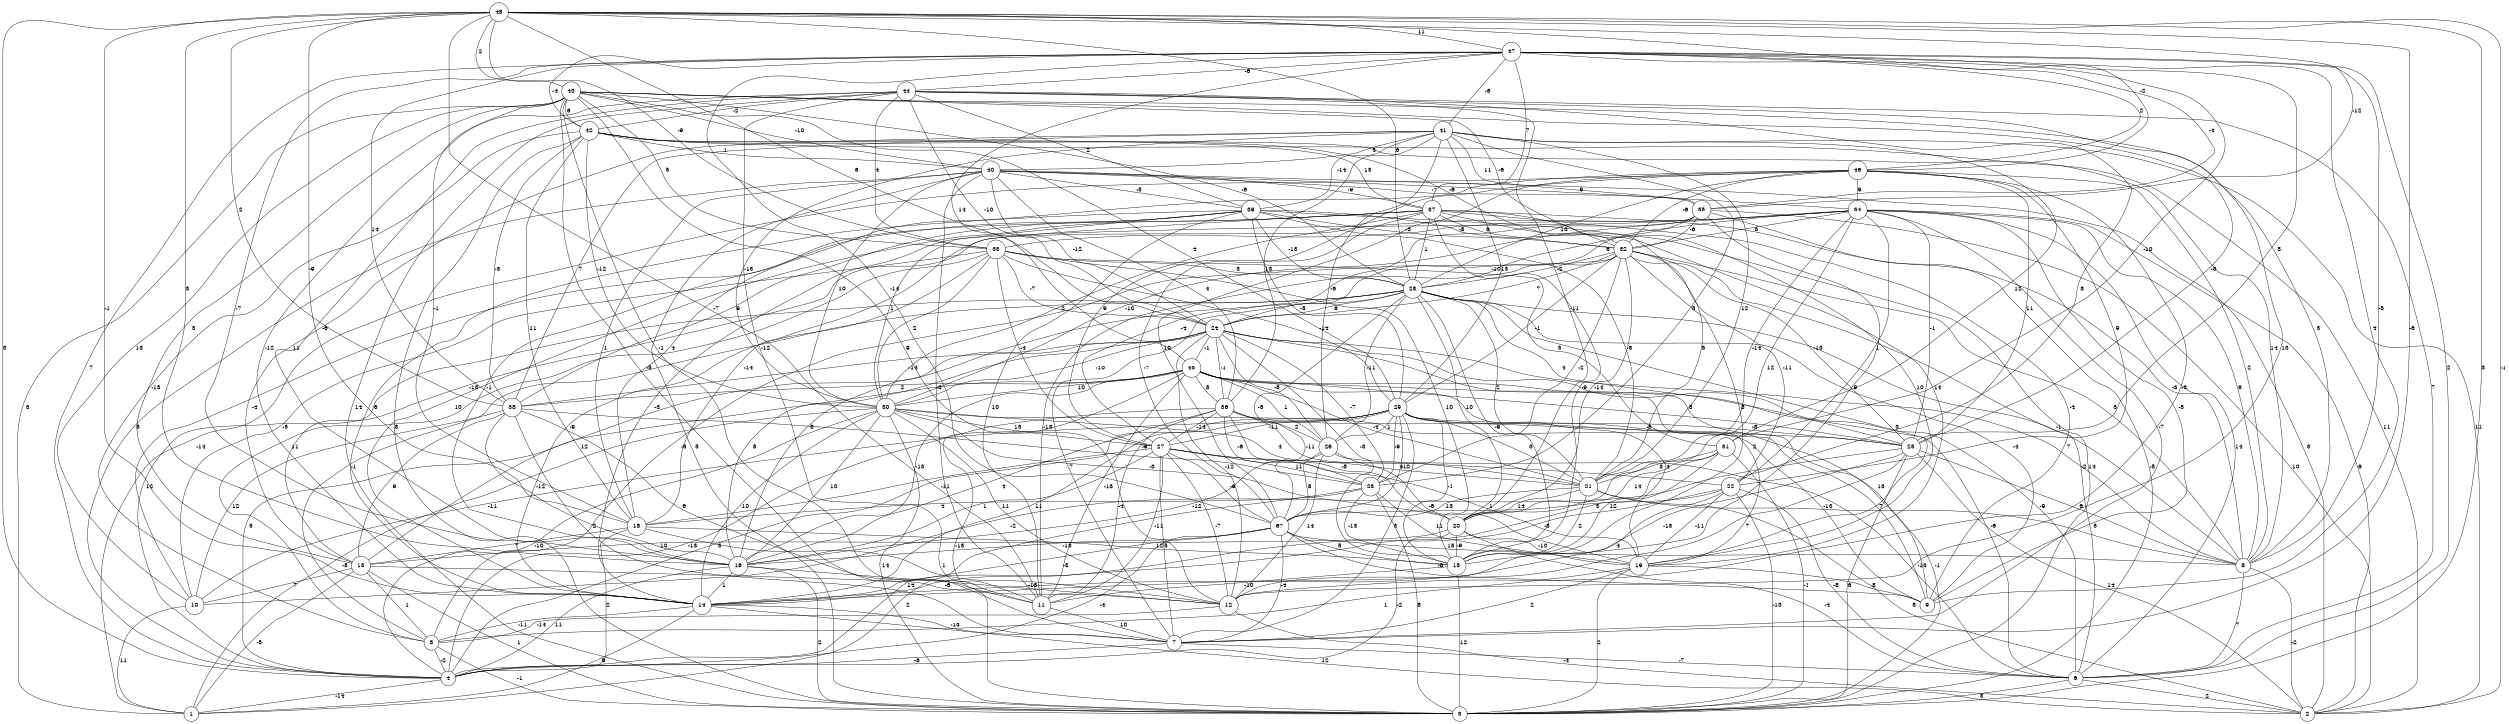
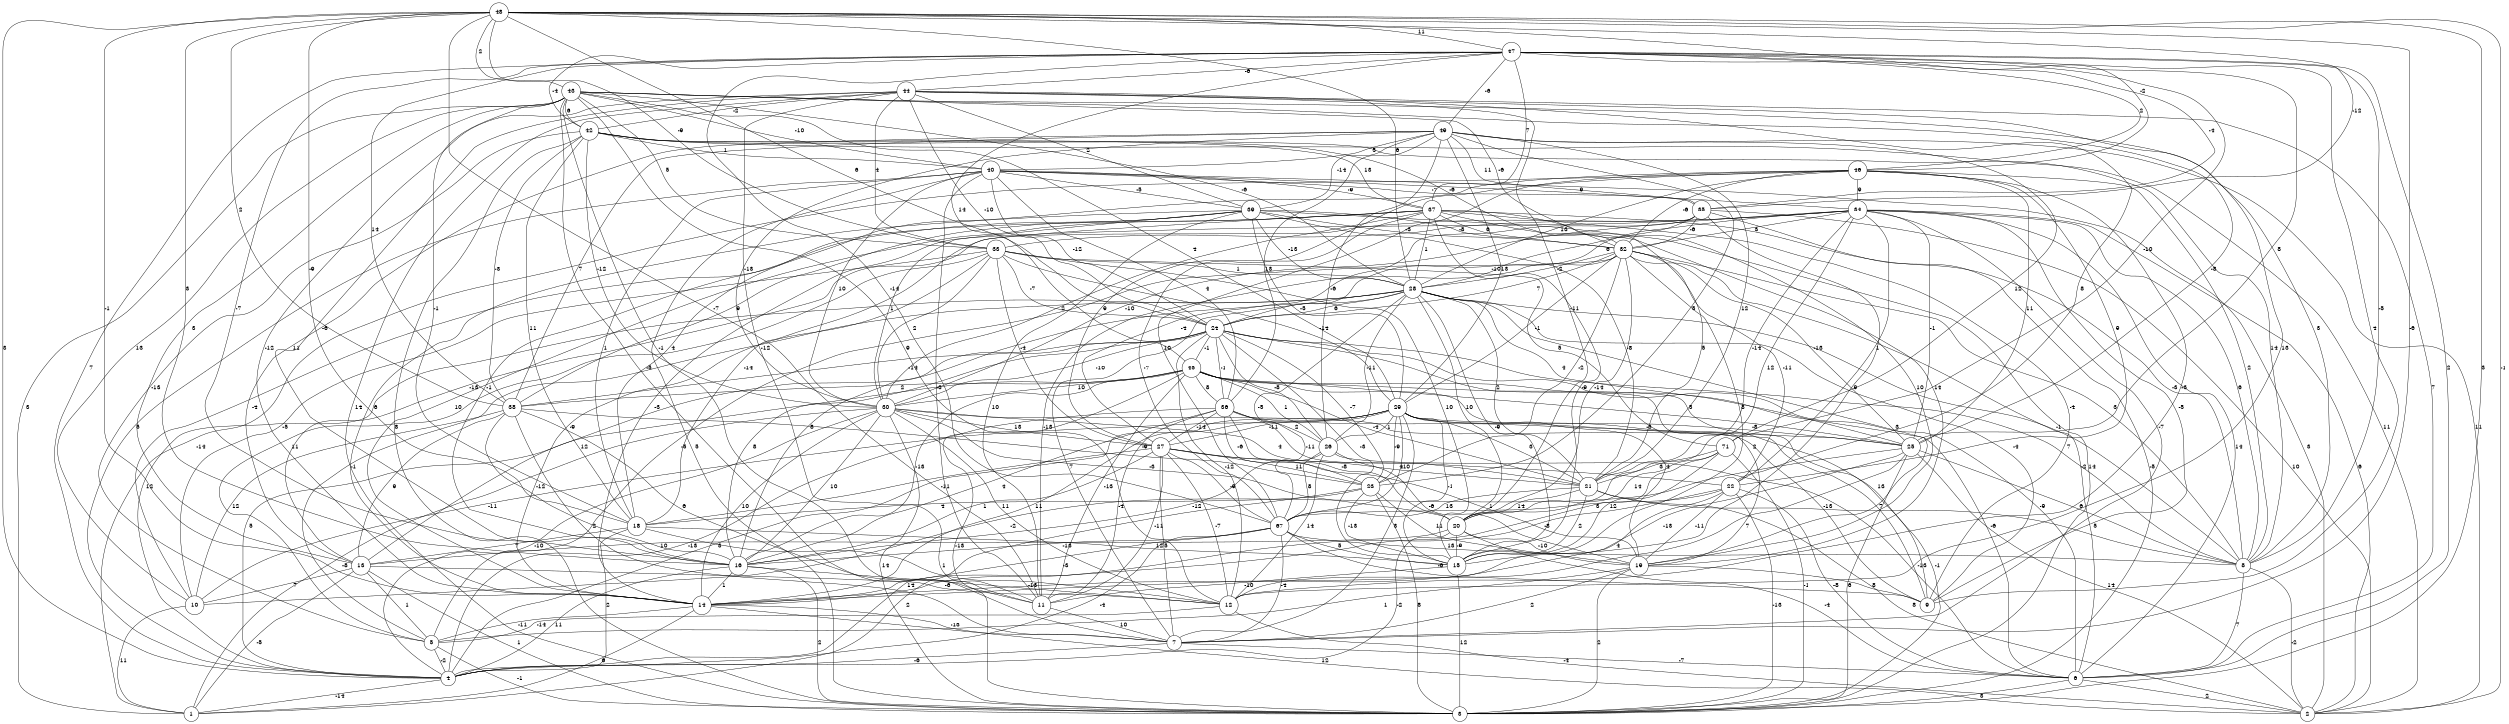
node "41": label "41" -> "49"
edge "33" -- "28": label "3" -> "1"
node "31": label "31" -> "71"
